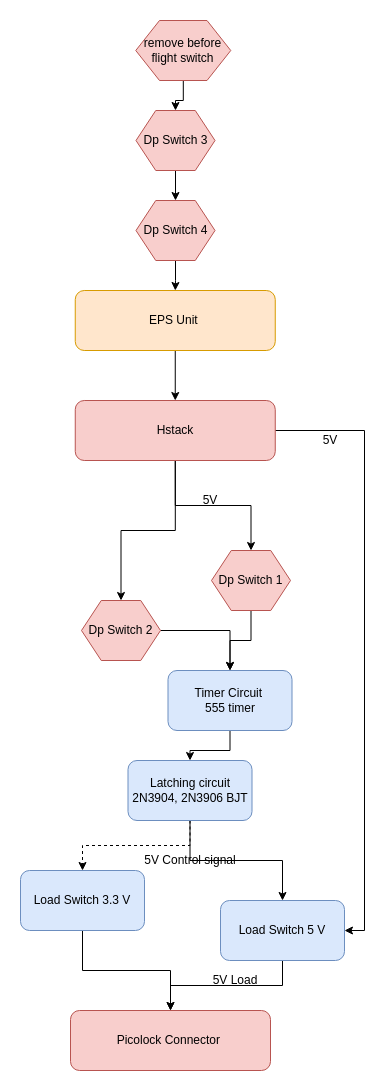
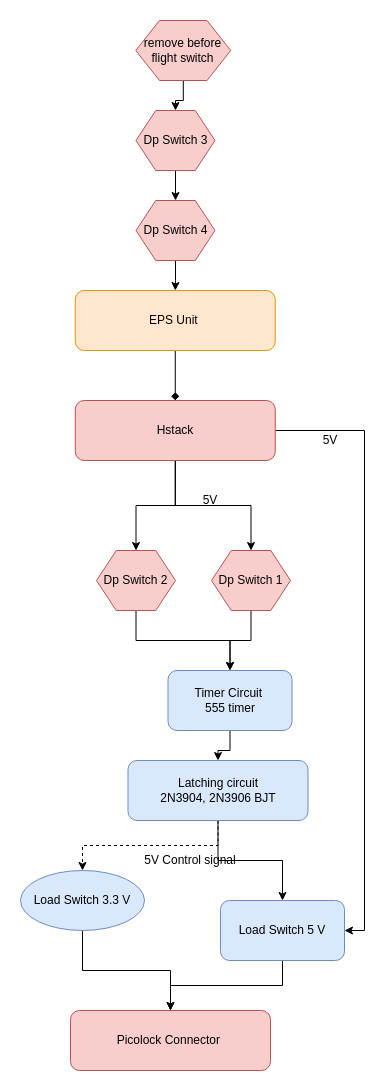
edge "EPS Unit" -> "Hstack": arrowhead classic -> diamond
node "Dp Switch 2": moved (121, 631) -> (136, 581)
node "Latching circuit 2N3904, 2N3906 BJT": size 124x60 -> 180x60
node "Load Switch 3.3 V": shape rounded rectangle -> ellipse
node "5V Load": removed
